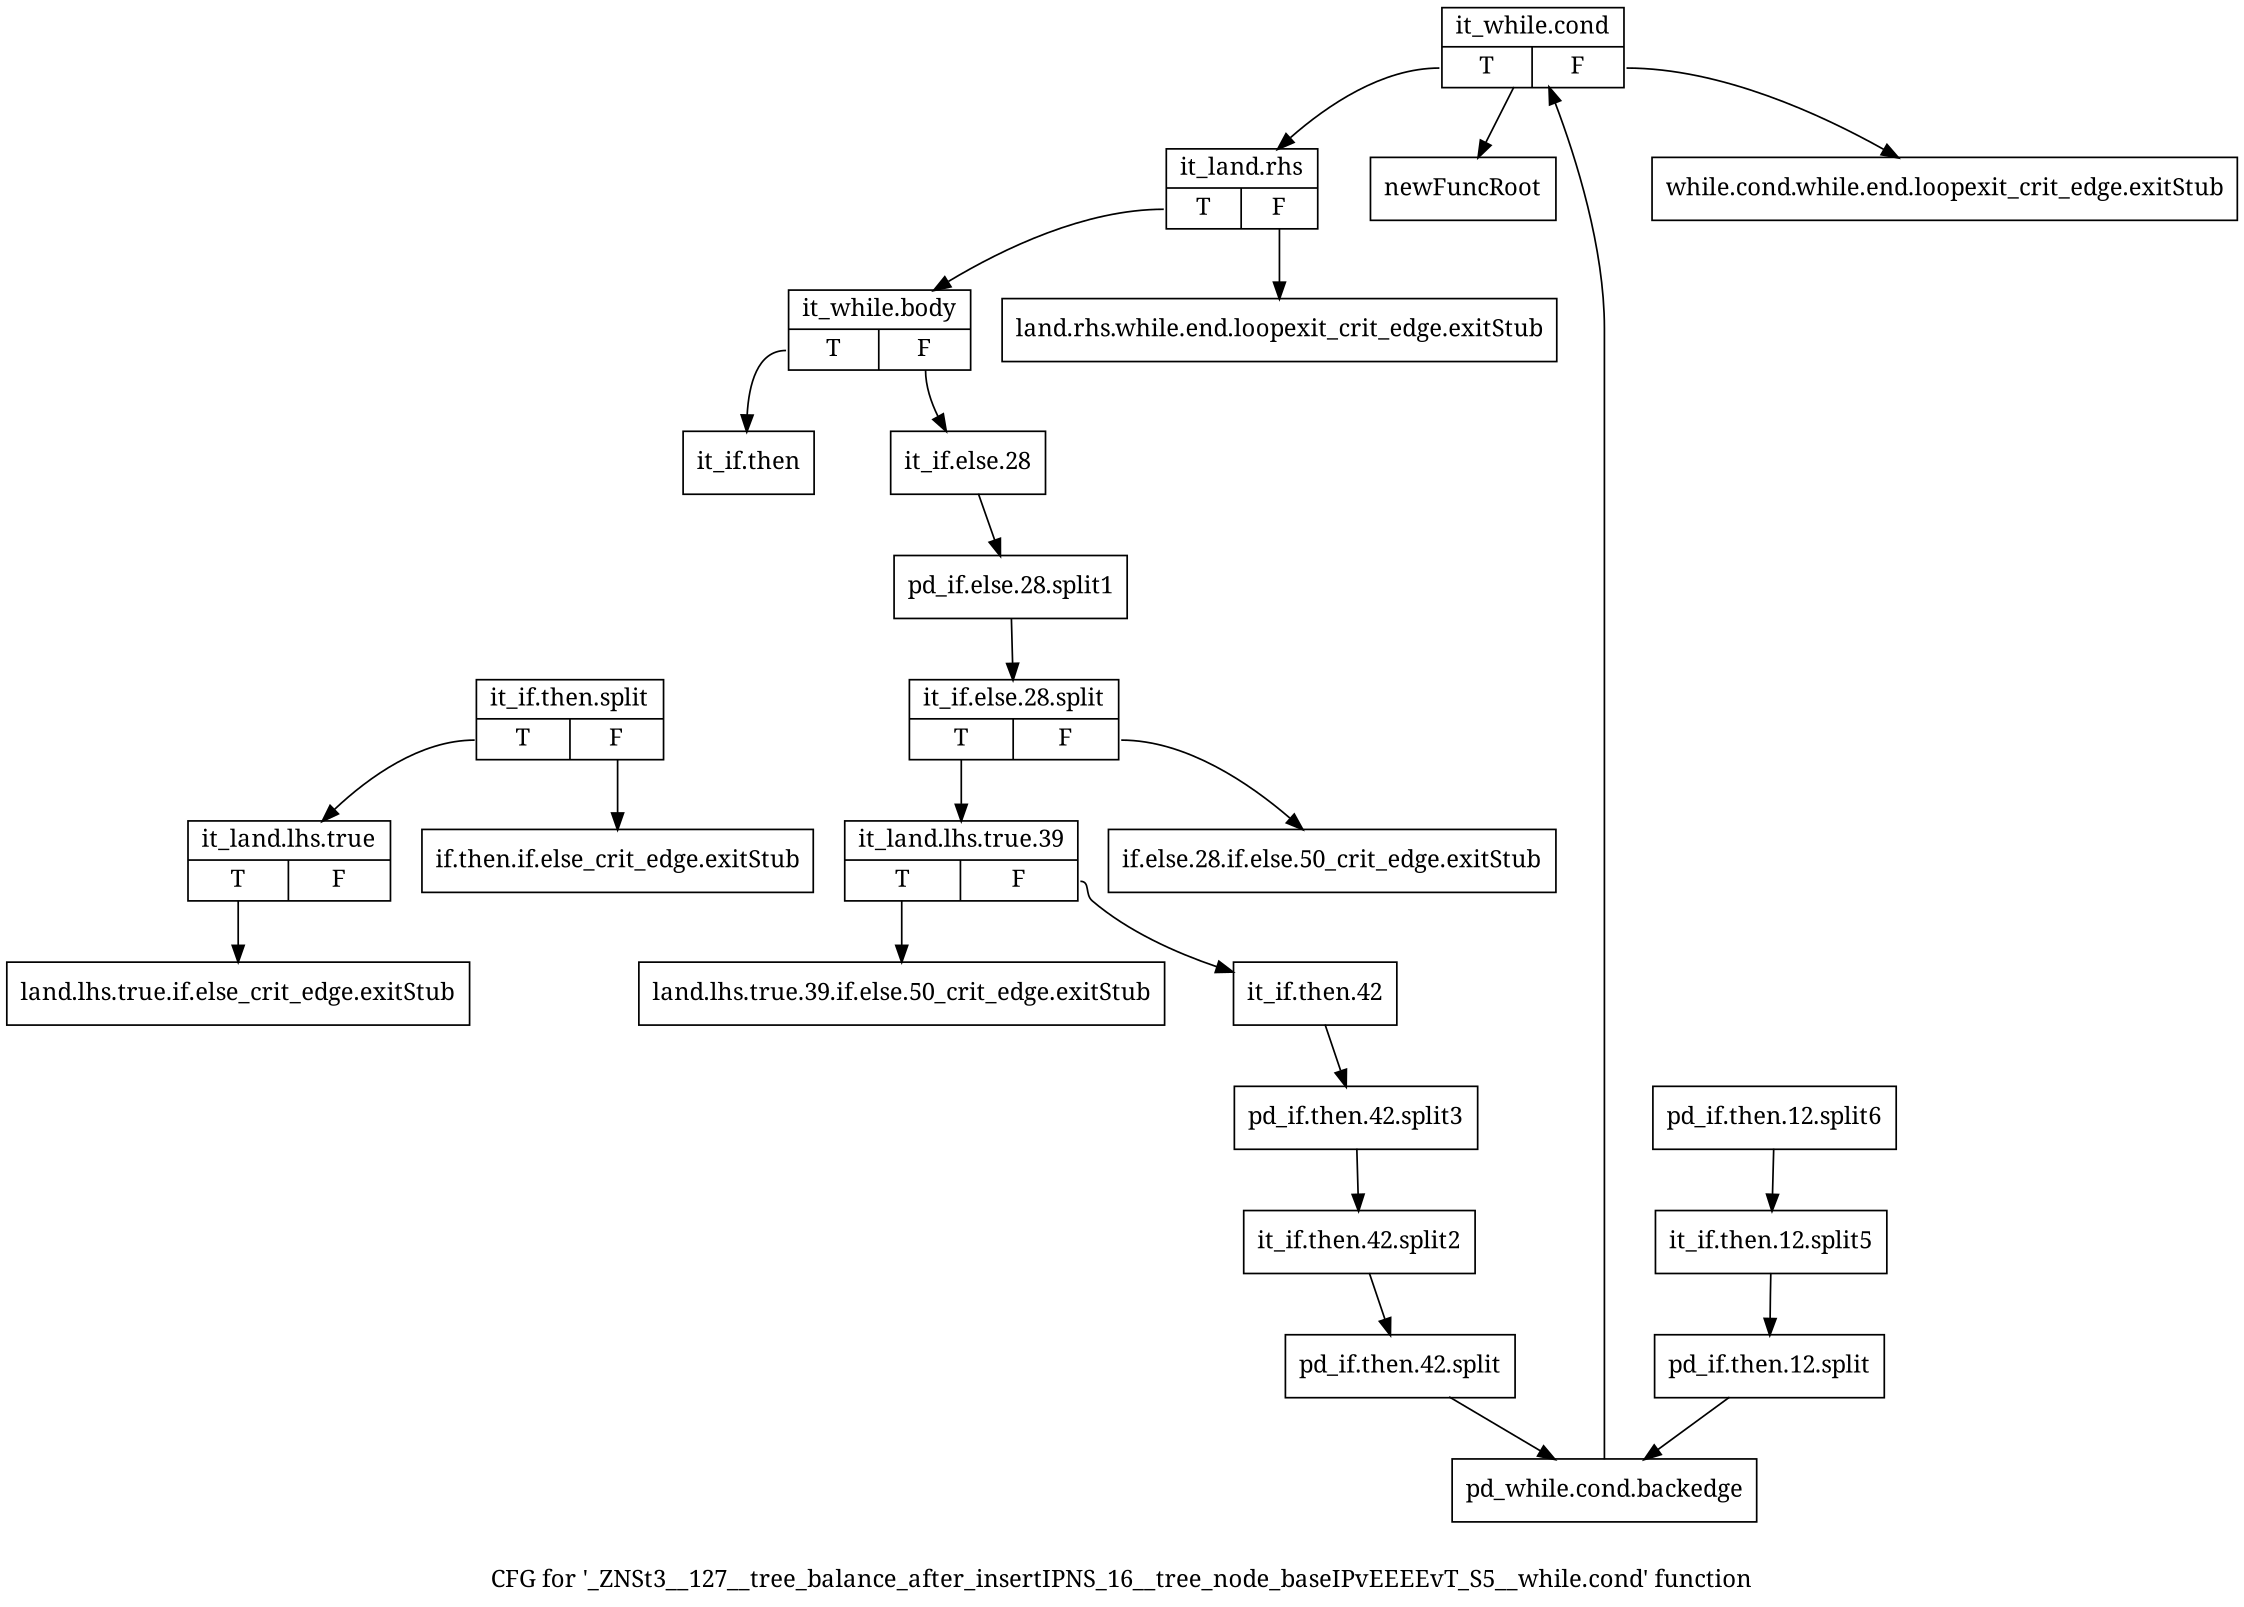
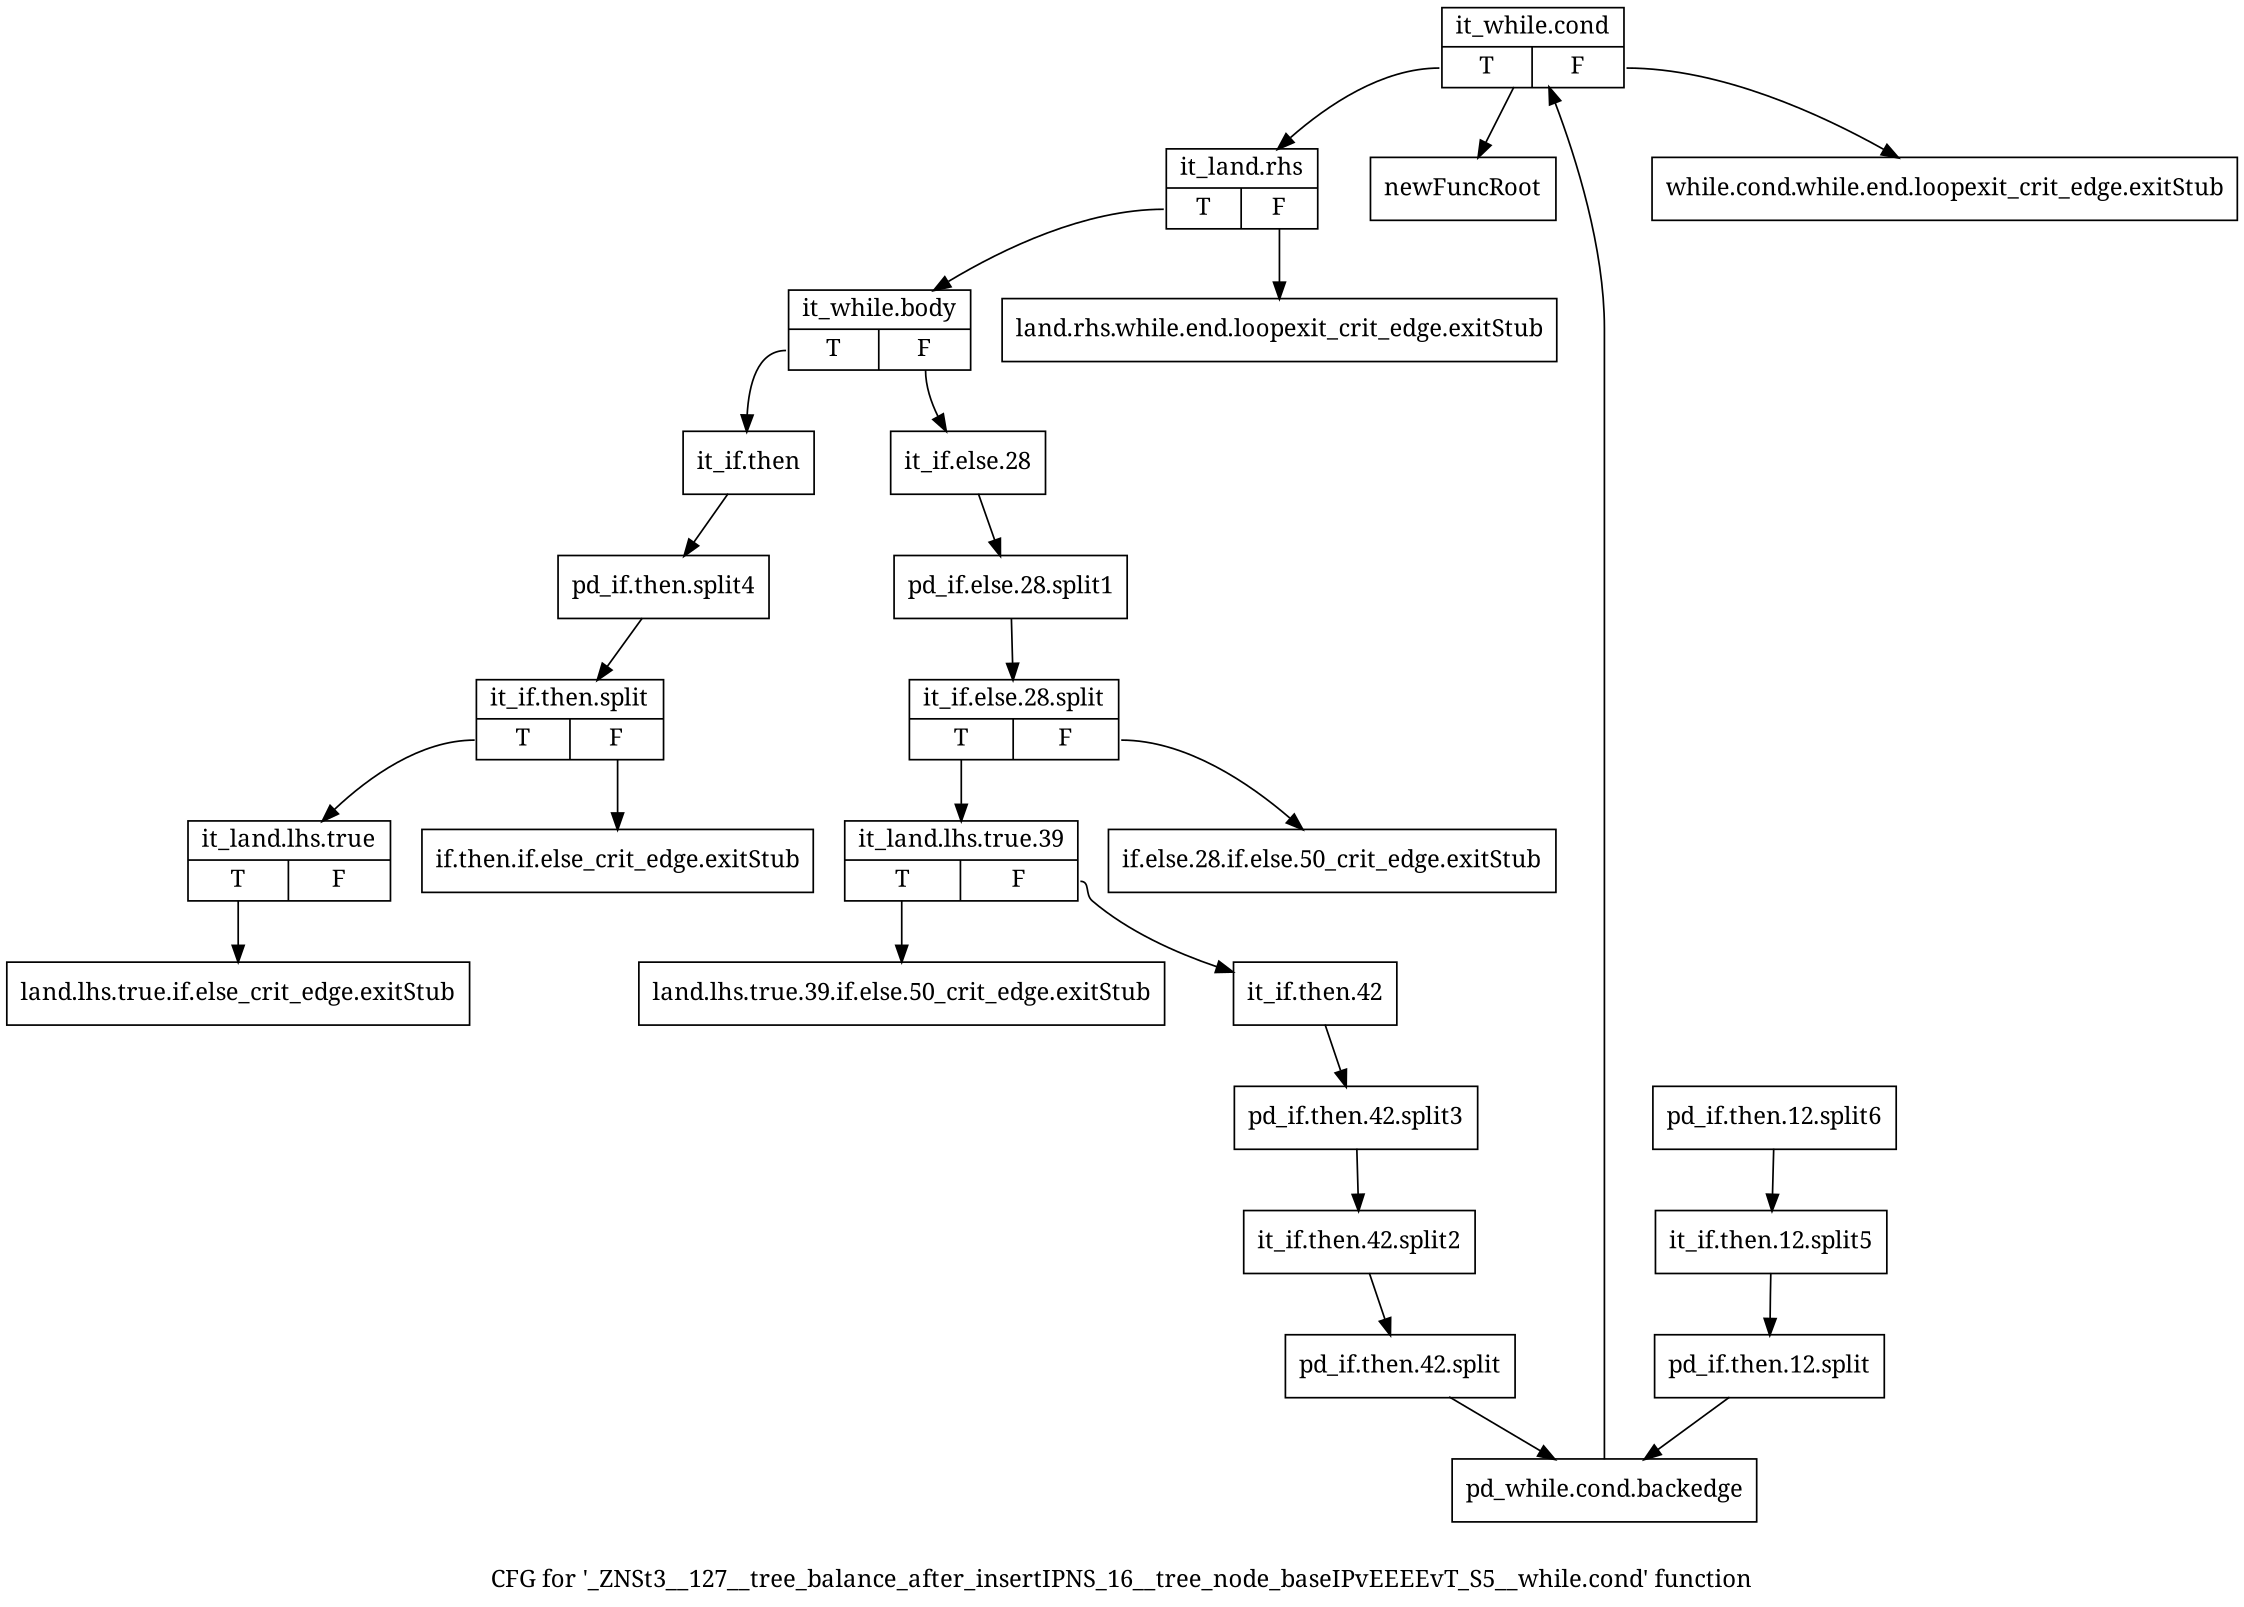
node "pd_if.then.split4": added
